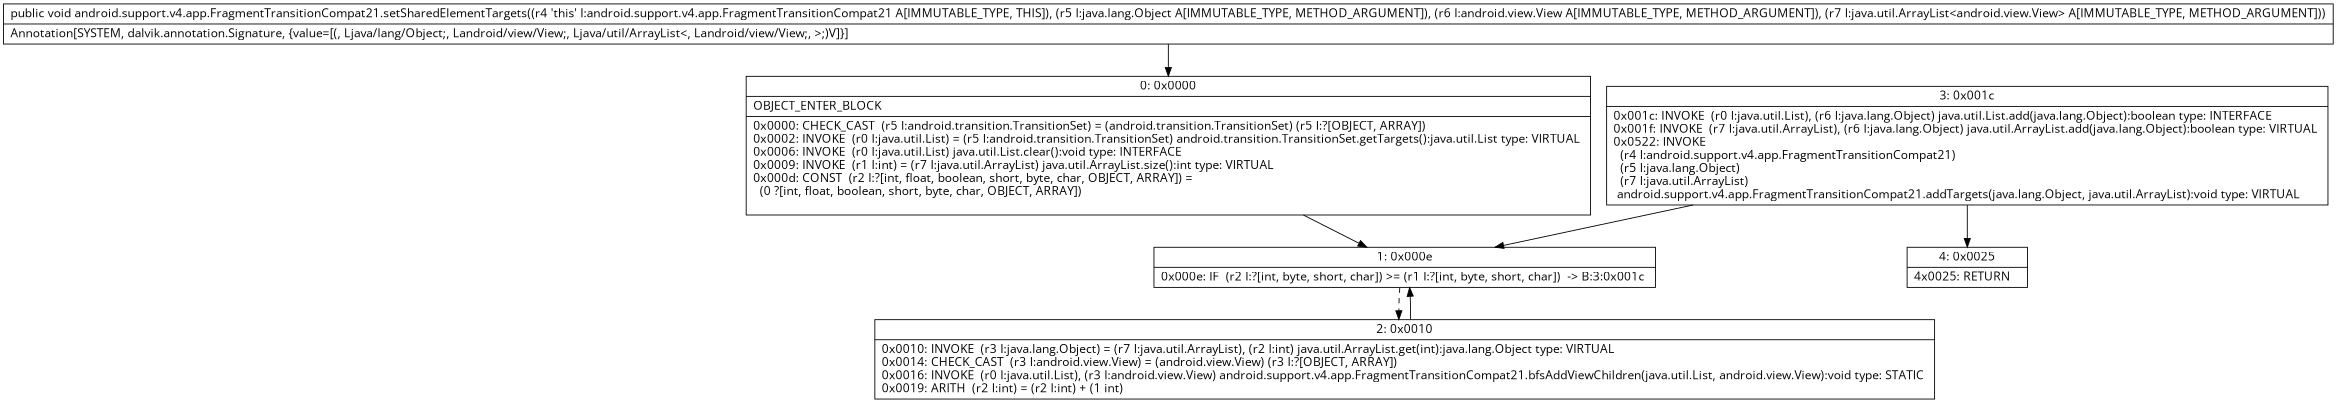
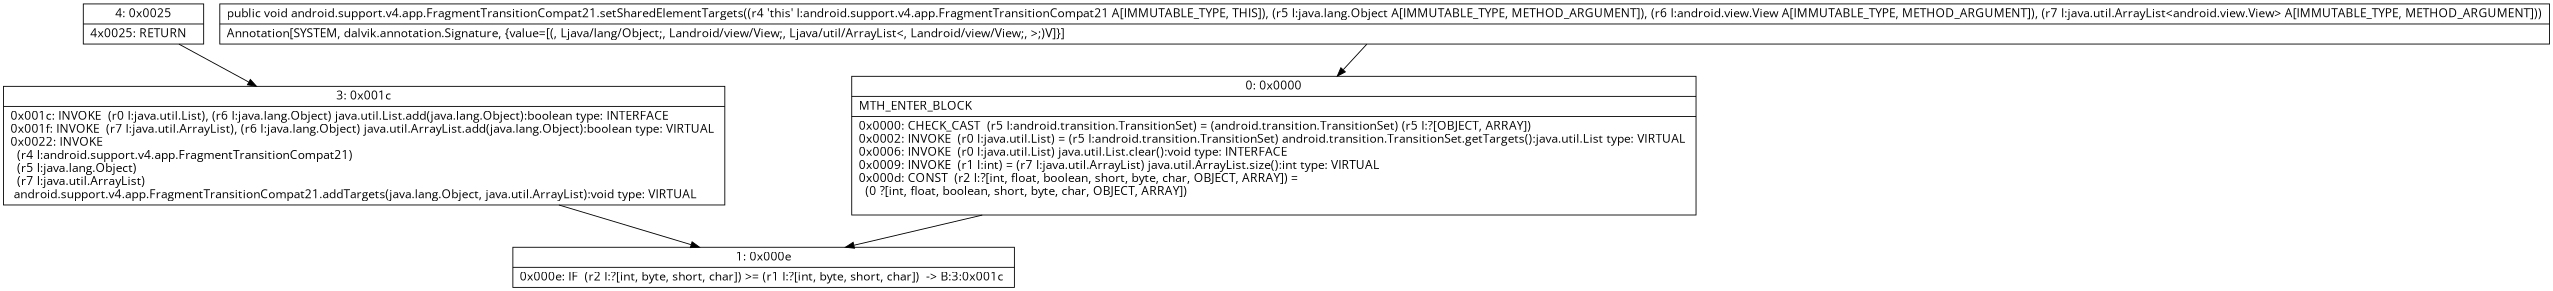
node "0: 0x0000": text "OBJECT_ENTER_BLOCK" -> "MTH_ENTER_BLOCK"
node "3: 0x001c": text "0x0522: INVOKE" -> "0x0022: INVOKE"
edge "3: 0x001c" -> "4: 0x0025": reversed
node "2: 0x0010": removed
